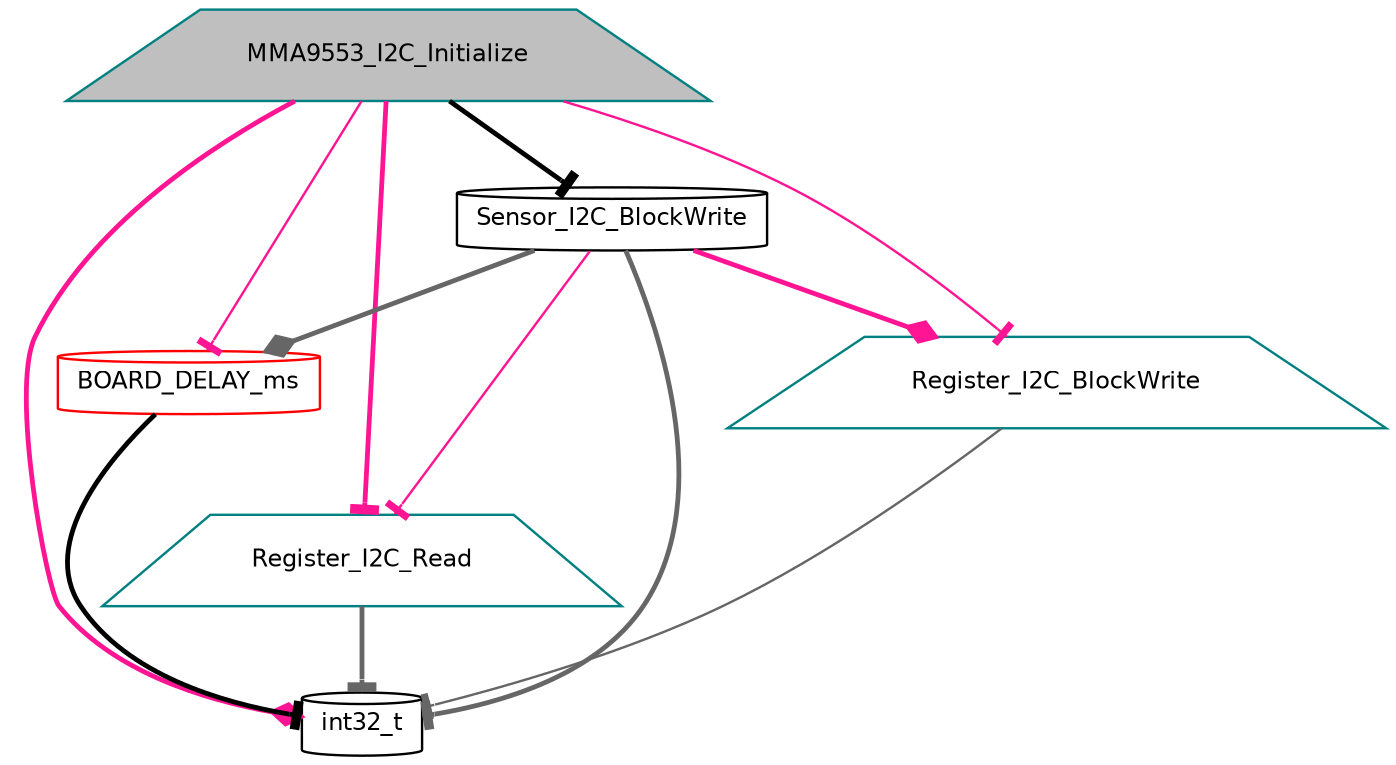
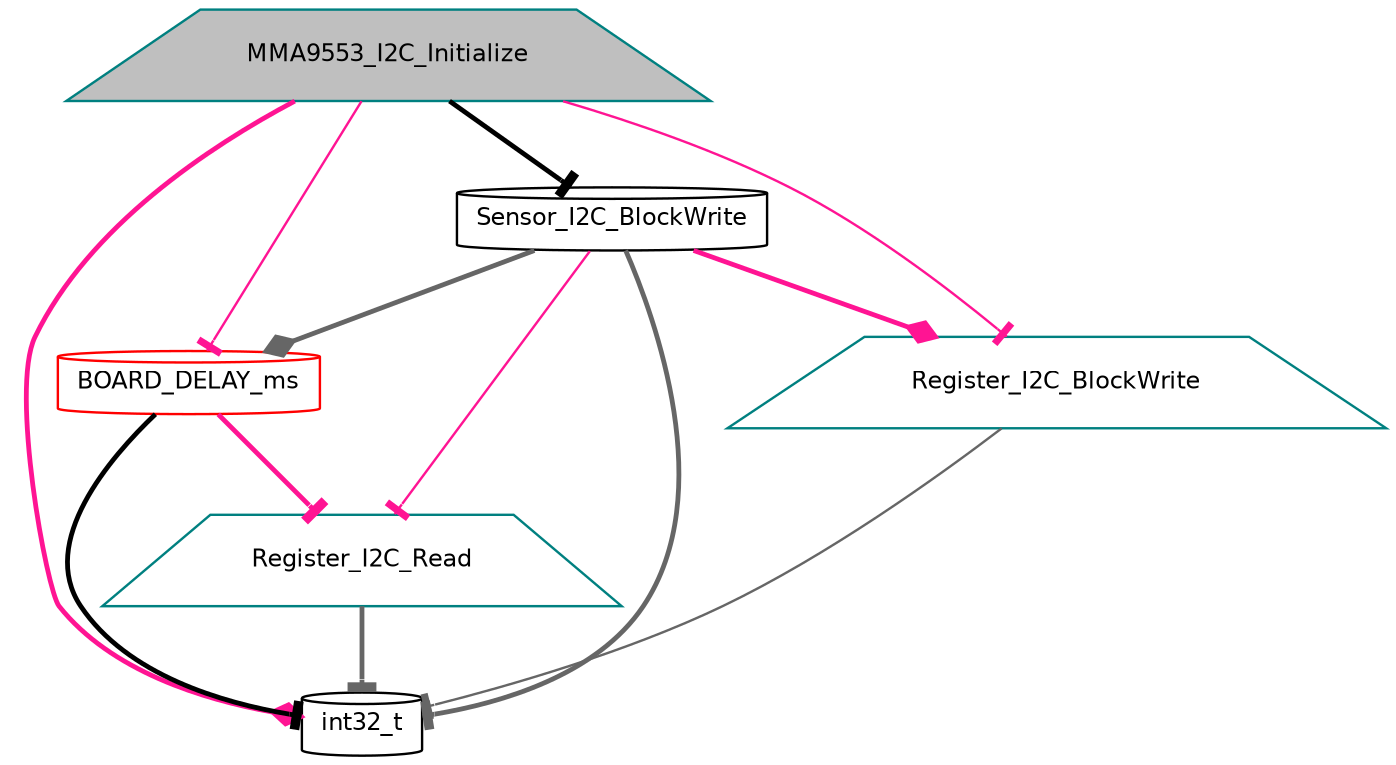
edge "MMA9553_I2C_Initialize" -> "Register_I2C_Read": now "BOARD_DELAY_ms" -> "Register_I2C_Read"
